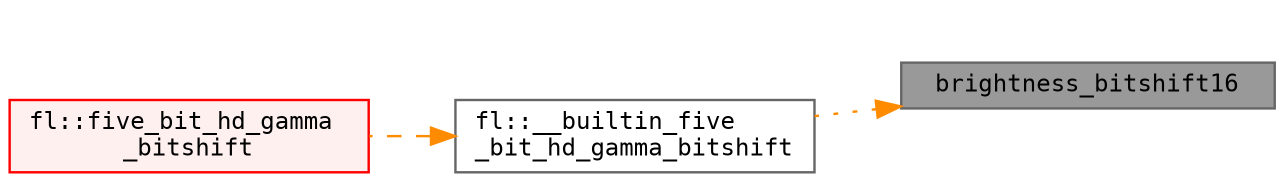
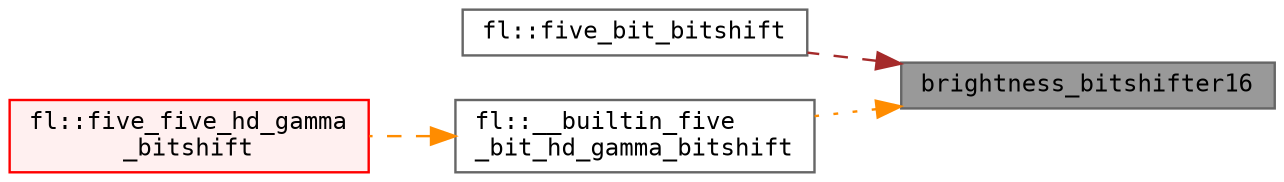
node "fl::five_bit_bitshift": added
node "brightness_bitshift16": label "brightness_bitshift16" -> "brightness_bitshifter16"
node "fl::five_bit_hd_gamma _bitshift": label "fl::five_bit_hd_gamma _bitshift" -> "fl::five_five_hd_gamma _bitshift"
